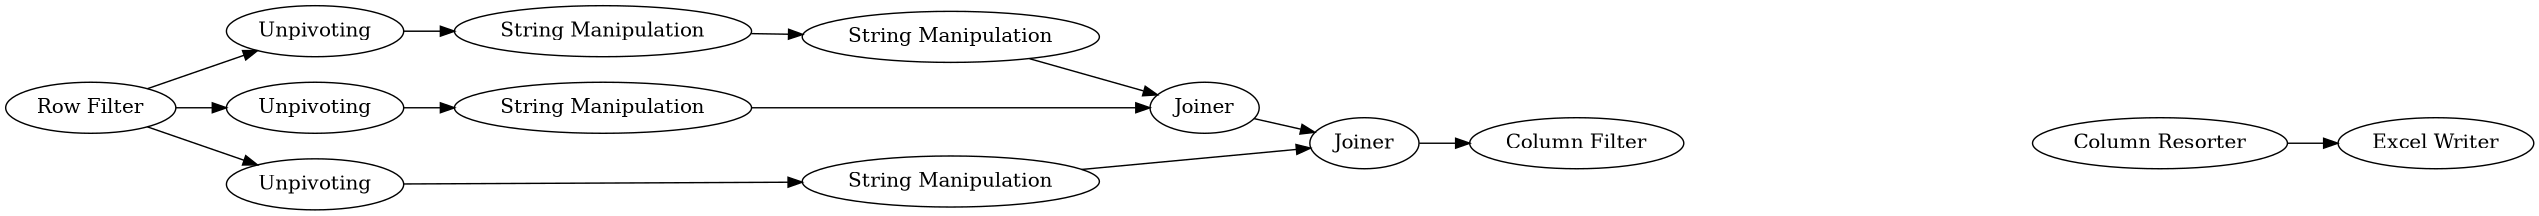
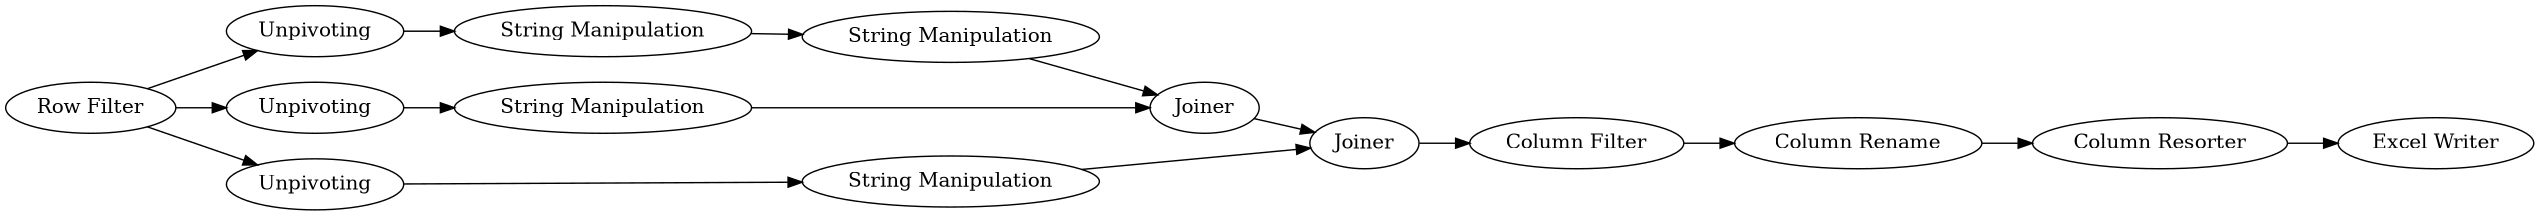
node "Column Rename": added
